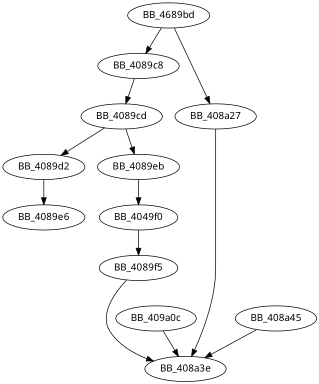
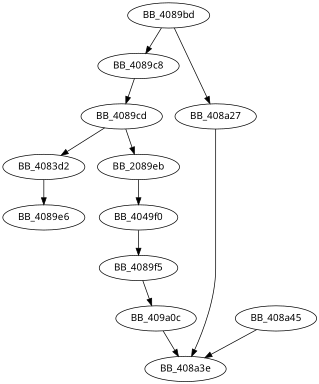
node "BB_4689bd": label "BB_4689bd" -> "BB_4089bd"
node "BB_4089d2": label "BB_4089d2" -> "BB_4083d2"
node "BB_4089eb": label "BB_4089eb" -> "BB_2089eb"
edge "BB_4089f5" -> "BB_408a3e": now "BB_4089f5" -> "BB_409a0c"
